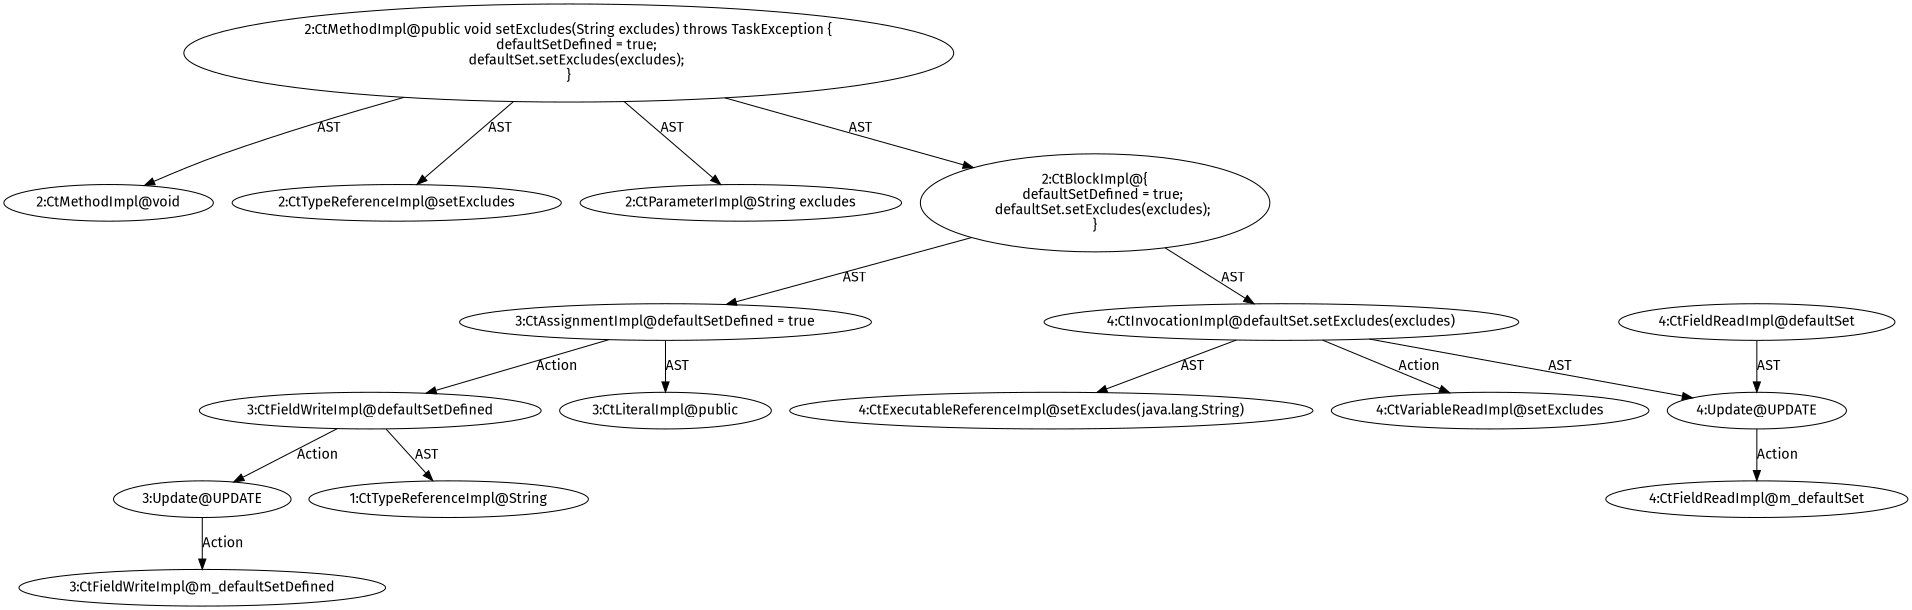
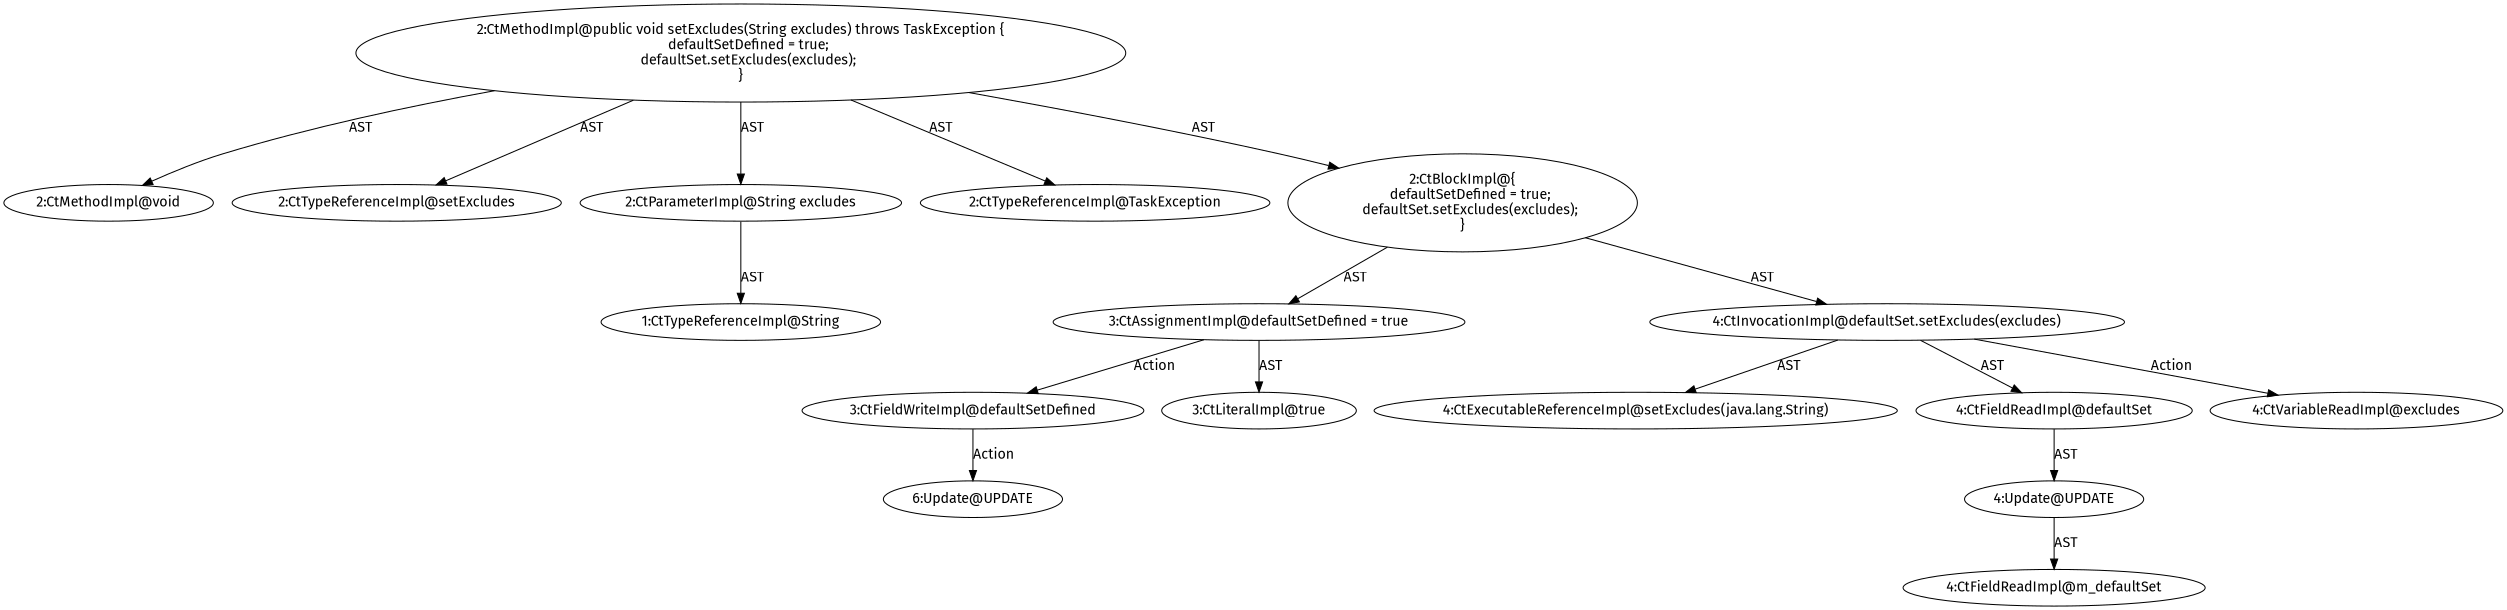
node "2:CtTypeReferenceImpl@TaskException": added
edge "4:CtInvocationImpl@defaultSet.setExcludes(excludes)" -> "4:Update@UPDATE": now "4:CtInvocationImpl@defaultSet.setExcludes(excludes)" -> "4:CtFieldReadImpl@defaultSet"
node "3:CtLiteralImpl@public": label "3:CtLiteralImpl@public" -> "3:CtLiteralImpl@true"
node "4:CtVariableReadImpl@setExcludes": label "4:CtVariableReadImpl@setExcludes" -> "4:CtVariableReadImpl@excludes"
edge "3:CtFieldWriteImpl@defaultSetDefined" -> "1:CtTypeReferenceImpl@String": now "2:CtParameterImpl@String excludes" -> "1:CtTypeReferenceImpl@String"
edge "4:Update@UPDATE" -> "4:CtFieldReadImpl@m_defaultSet": label "Action" -> "AST"
node "3:Update@UPDATE": label "3:Update@UPDATE" -> "6:Update@UPDATE"
node "3:CtFieldWriteImpl@m_defaultSetDefined": removed
